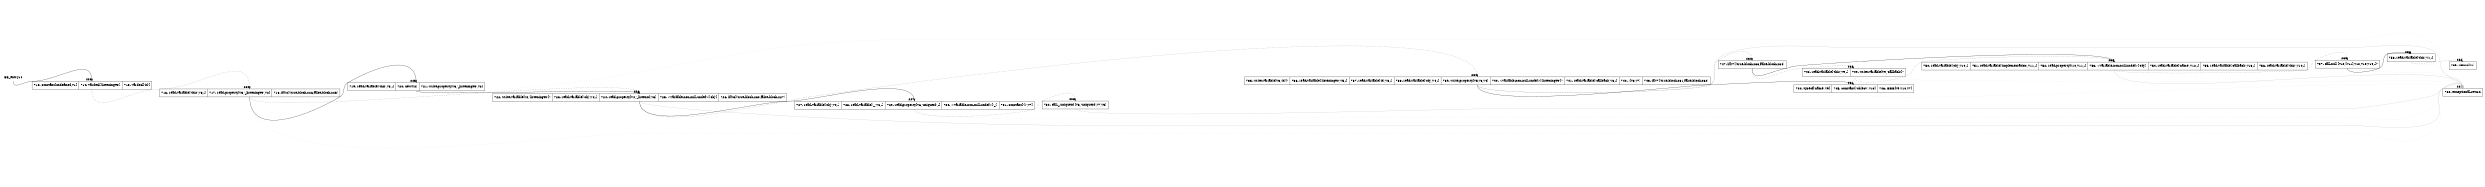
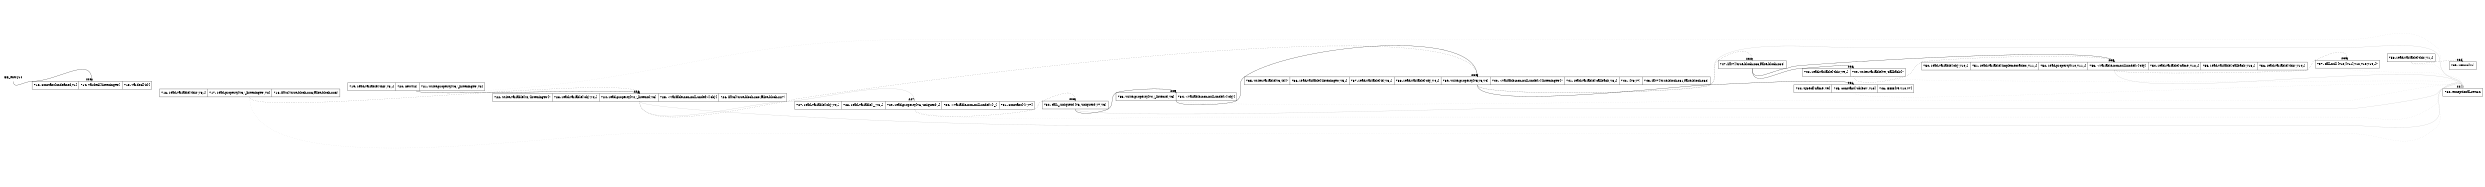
edge "757: call-null [v10,[v11],v12,v13,v14,-]*" -> "758: read-variable['this',v1,-]": removed
edge "747: if[v7](true-block:233,false-block:234)" -> "748: read-variable['this',v9,-]": style dotted -> solid
edge "713: constant[undefined,v1]" -> "716: read-variable['this',v3,-]": removed
node "733: write-property[v4,'_listenId',v3]": added
edge "716: read-variable['this',v3,-]" -> "719: read-variable['this',v3,-]": removed
edge "722: write-variable[v2,'listeningTo']*" -> "727: read-variable['obj',v4,-]": color black -> gray
